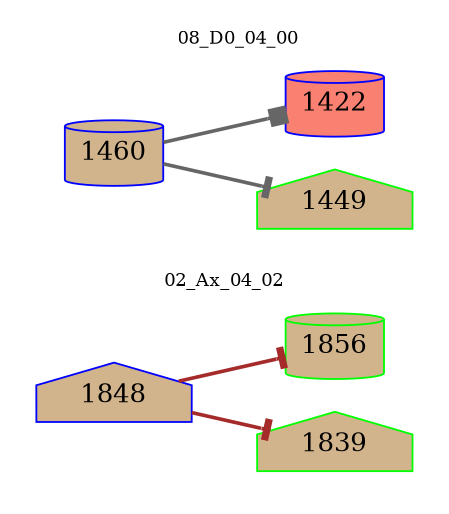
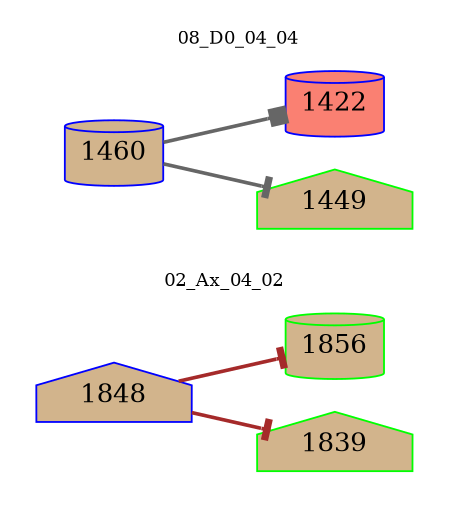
cluster "08_D0_04_00": label "08_D0_04_00" -> "08_D0_04_04"
